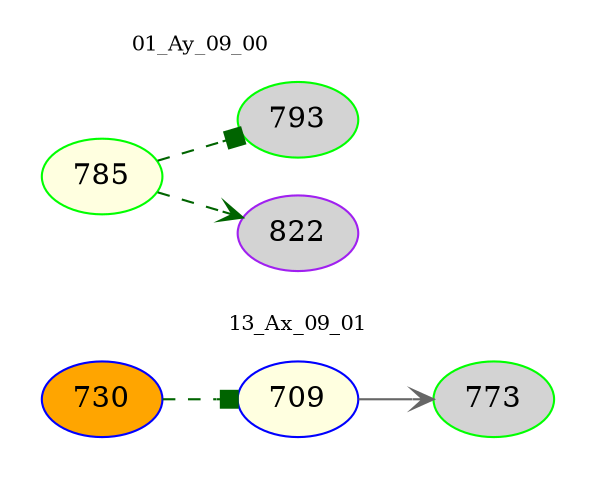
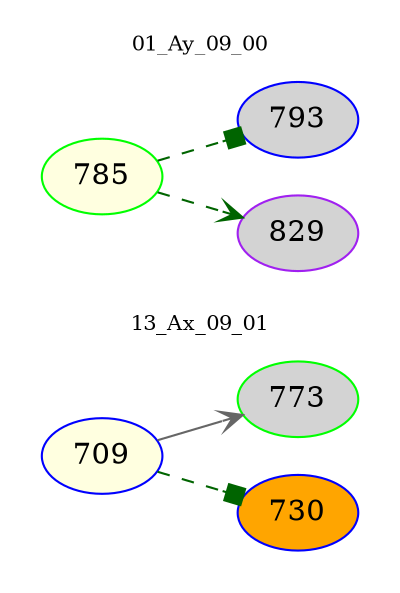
node "793": color green -> blue
node "822": label "822" -> "829"
edge "730" -> "709": reversed
